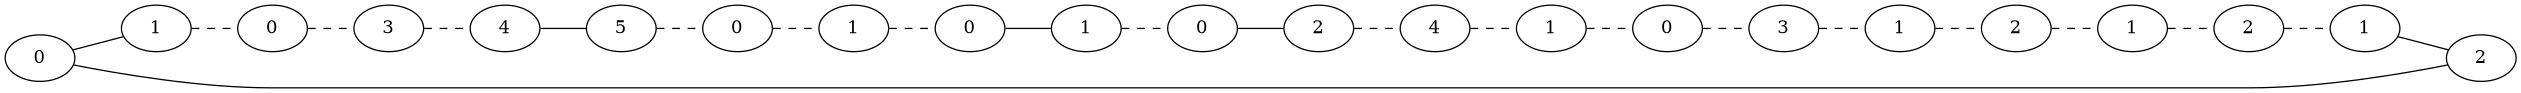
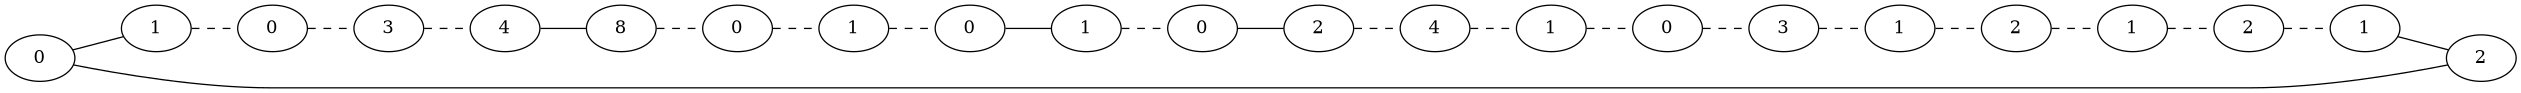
node "5": label "5" -> "8"
